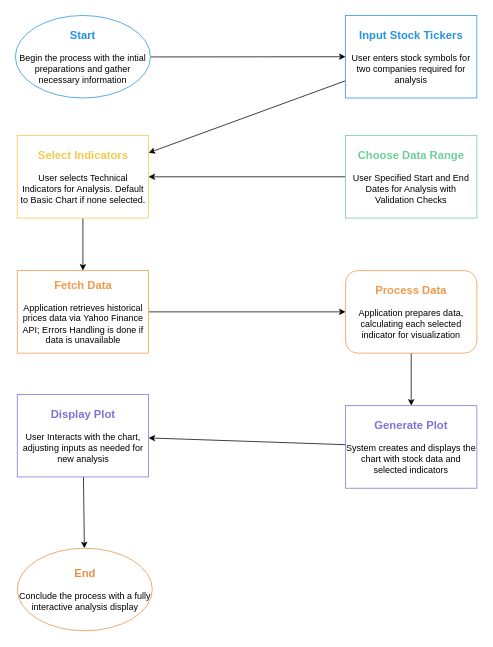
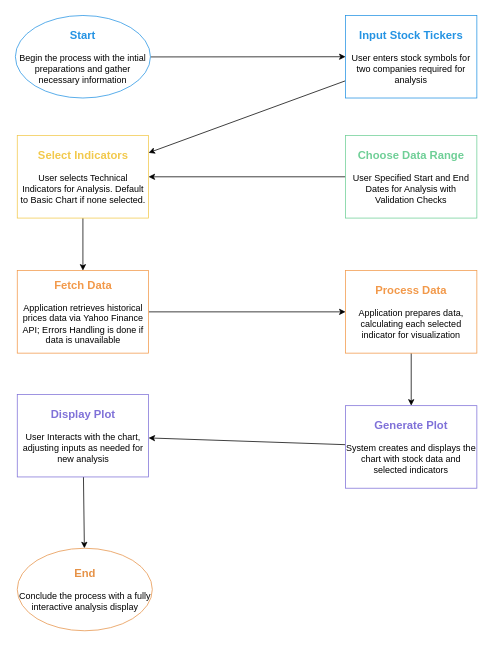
node "Process Data Application prepares data, calculating each selected indicator for visualization": shape rounded rectangle -> rectangle
